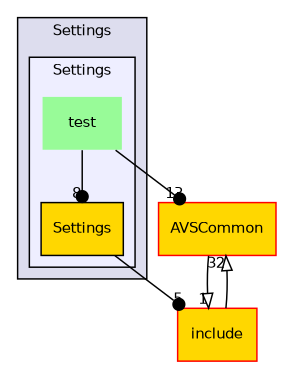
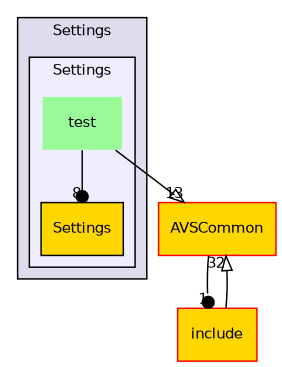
edge "test" -> "AVSCommon": arrowhead dot -> onormal
edge "AVSCommon" -> "include": arrowhead onormal -> dot
edge "Settings" -> "include": removed
